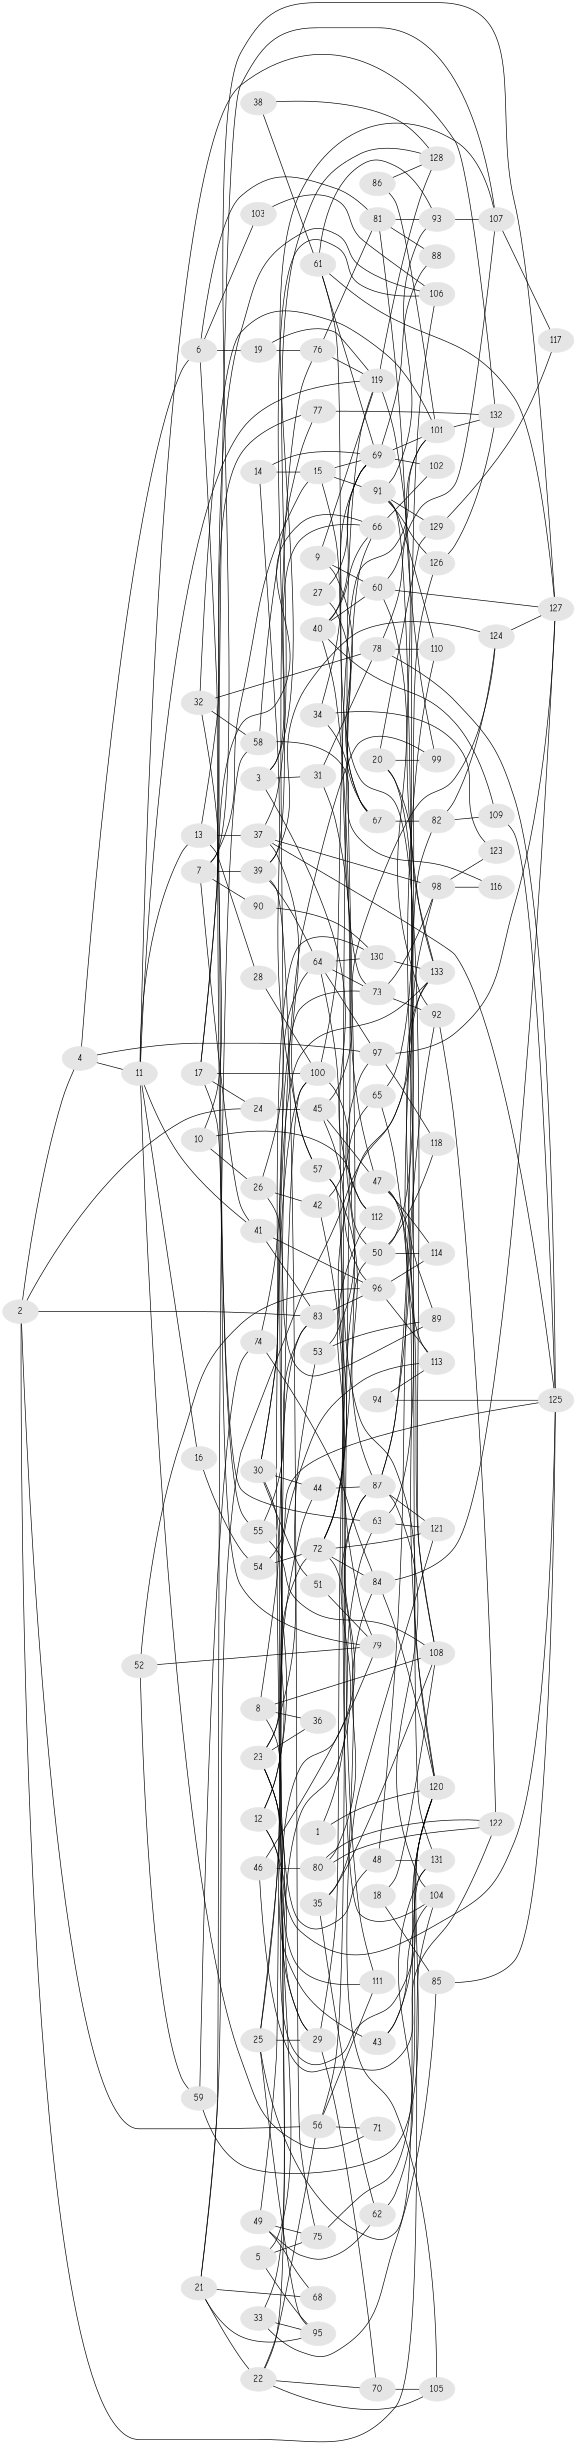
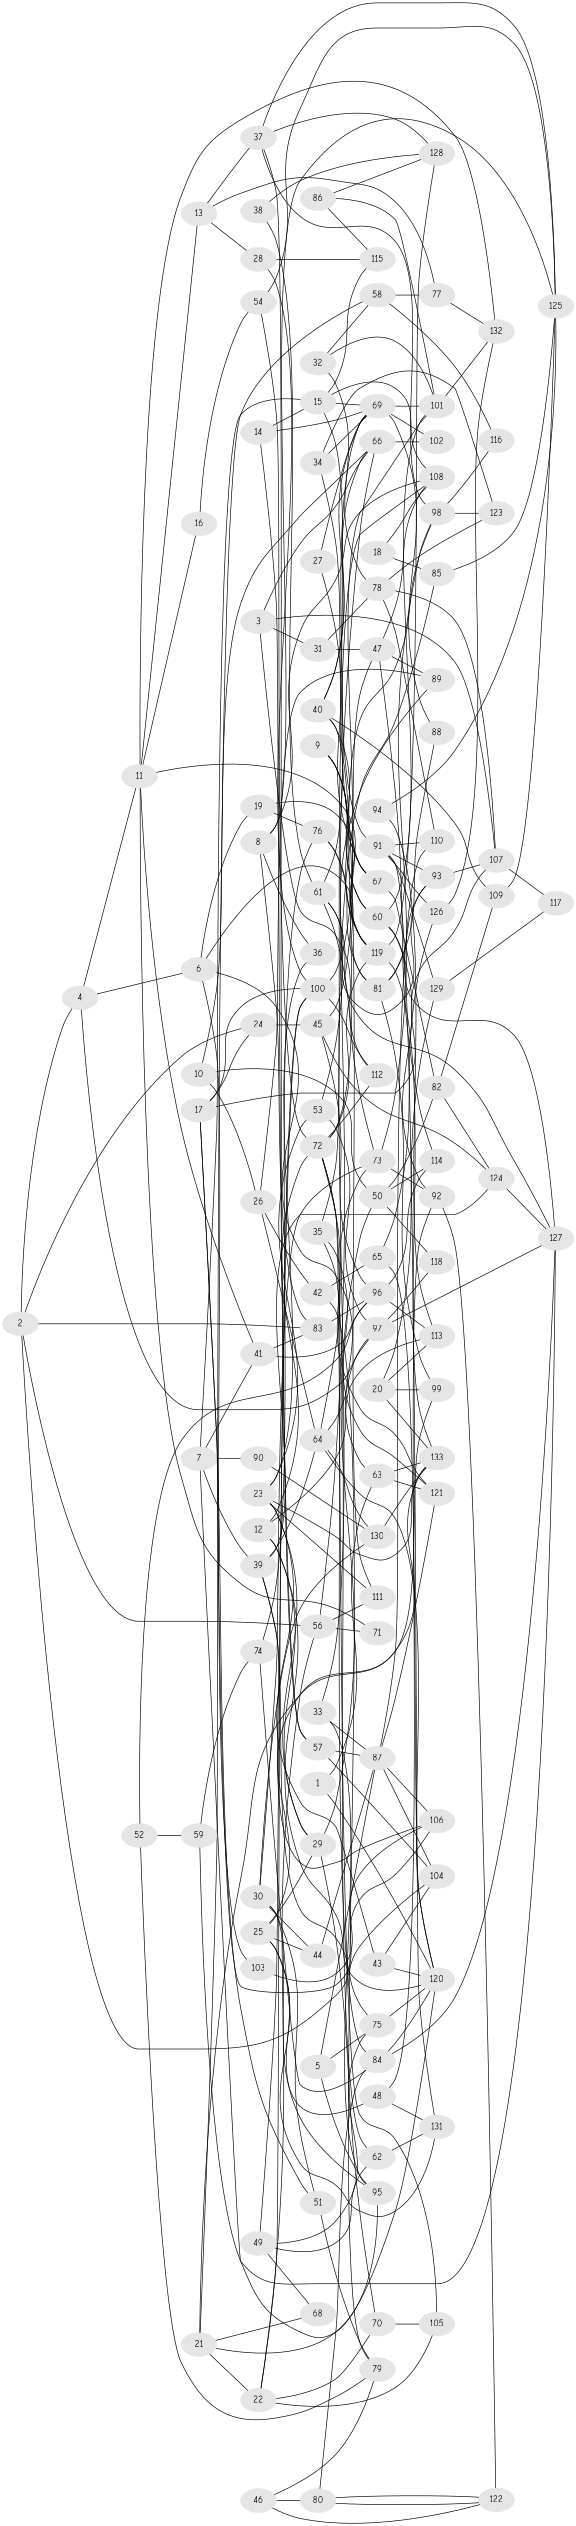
node "115": added
edge "78" -- "125": now "78" -- "123"
edge "17" -- "79": now "17" -- "51"
node "55": removed
